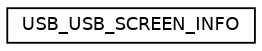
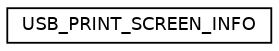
node "USB_USB_SCREEN_INFO": label "USB_USB_SCREEN_INFO" -> "USB_PRINT_SCREEN_INFO"
